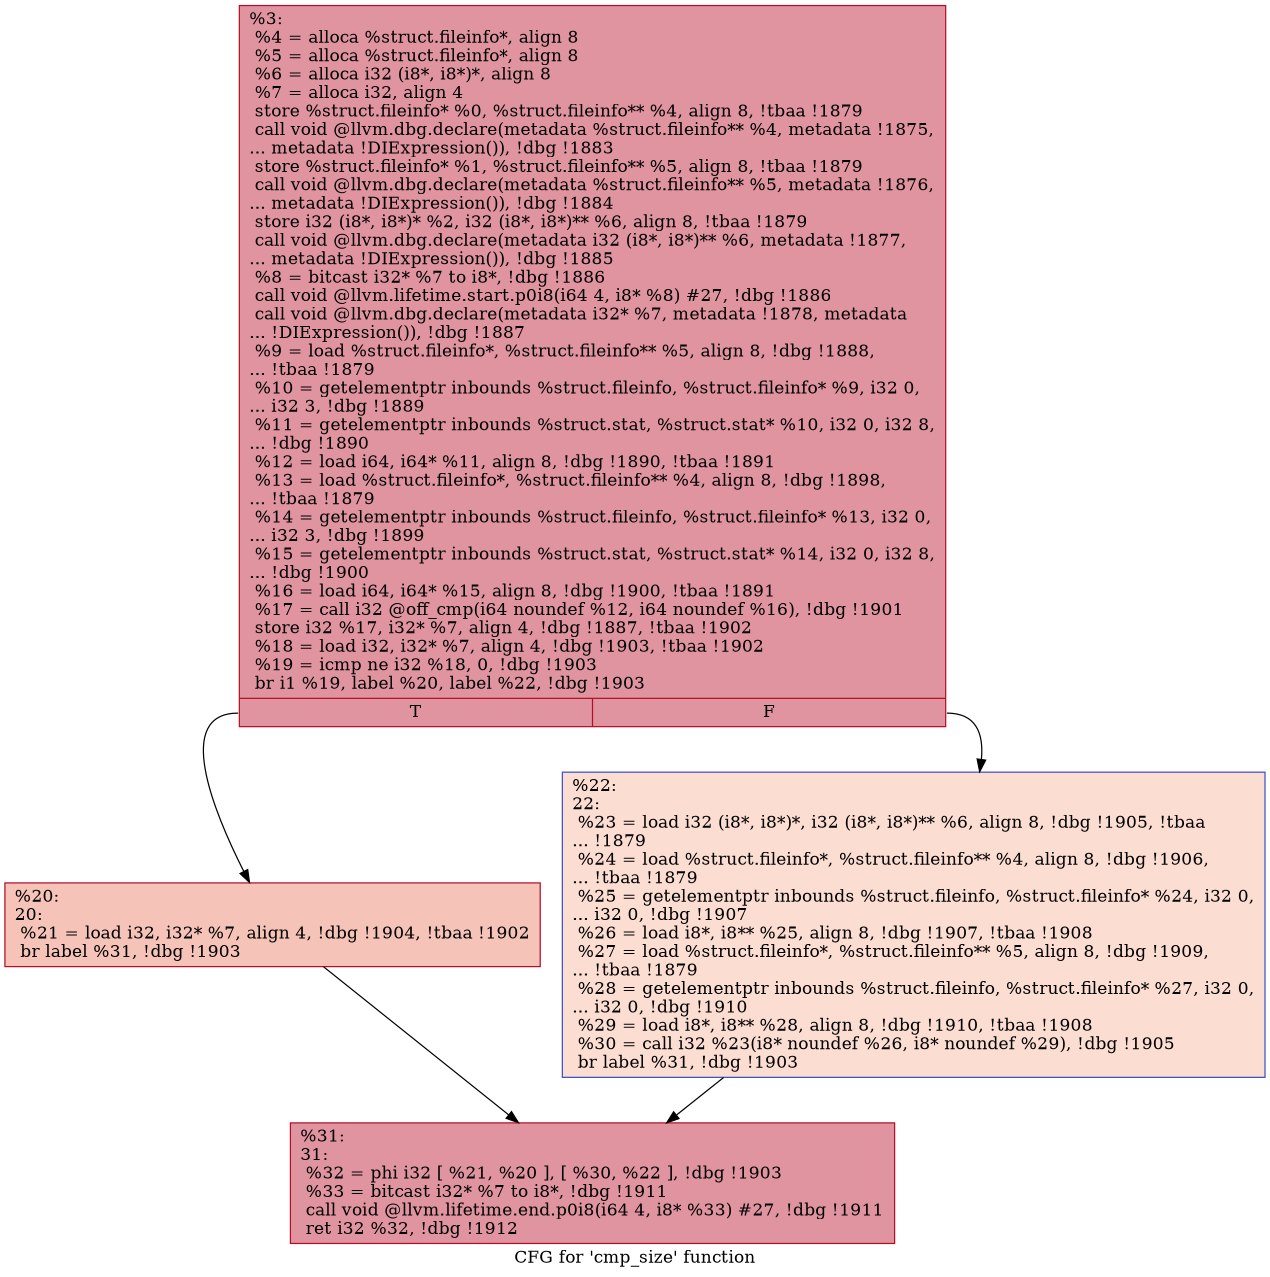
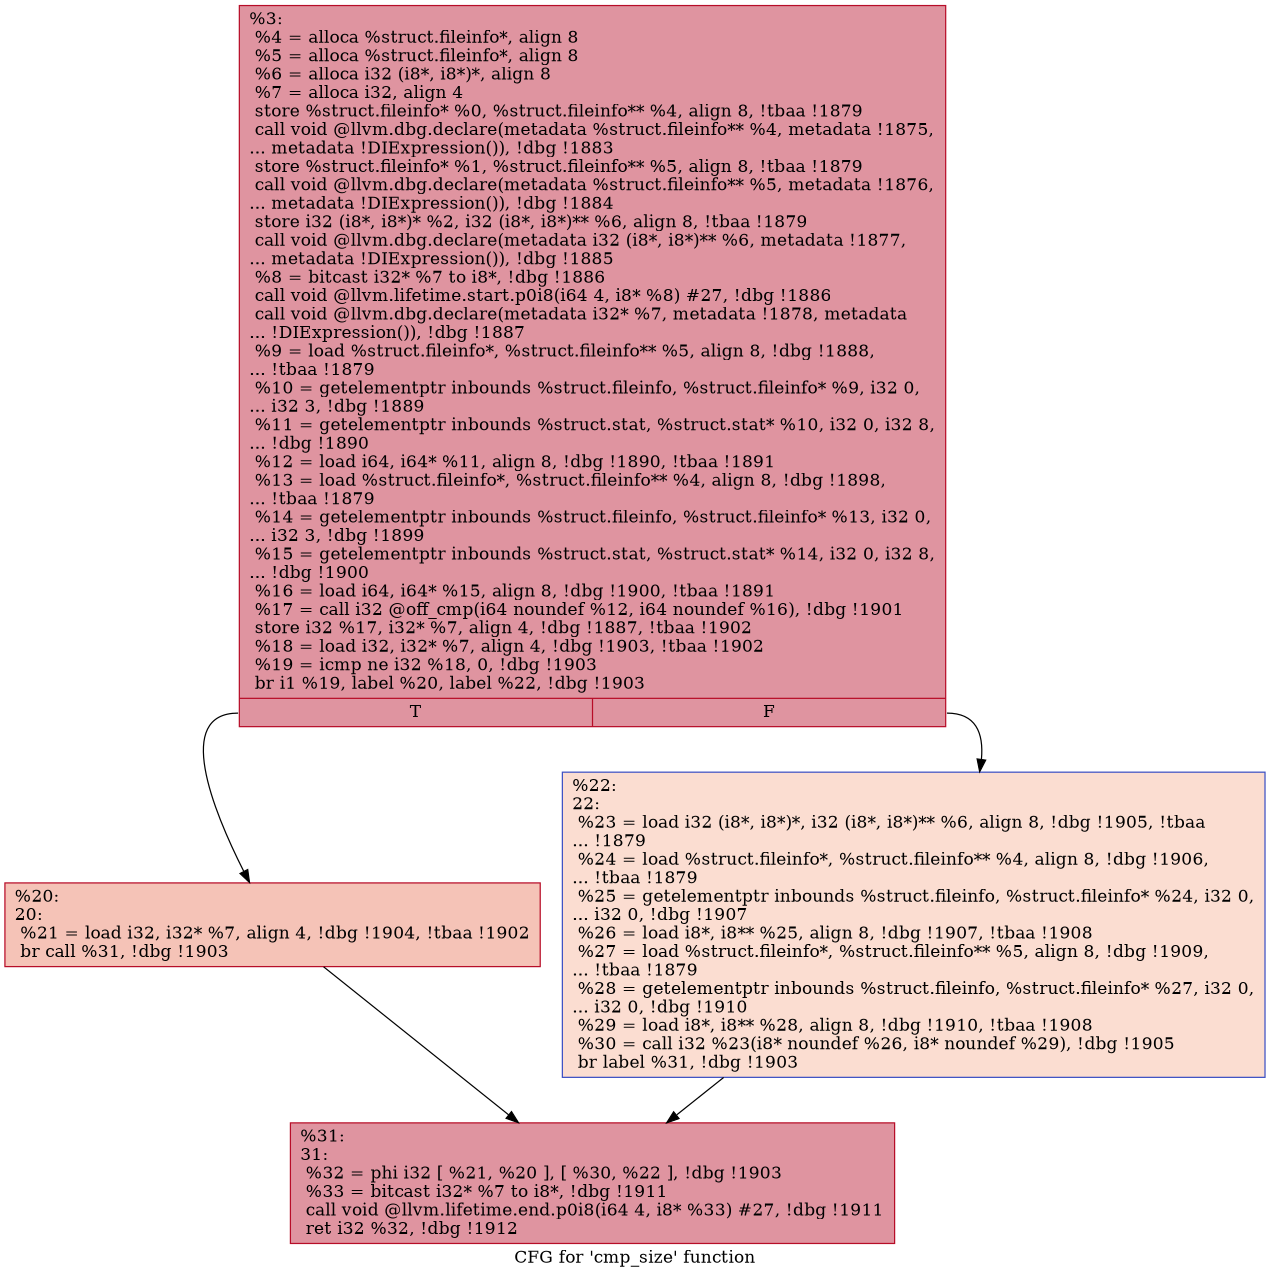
node "%20:": text "br label %31, !dbg !1903" -> "br call %31, !dbg !1903"
